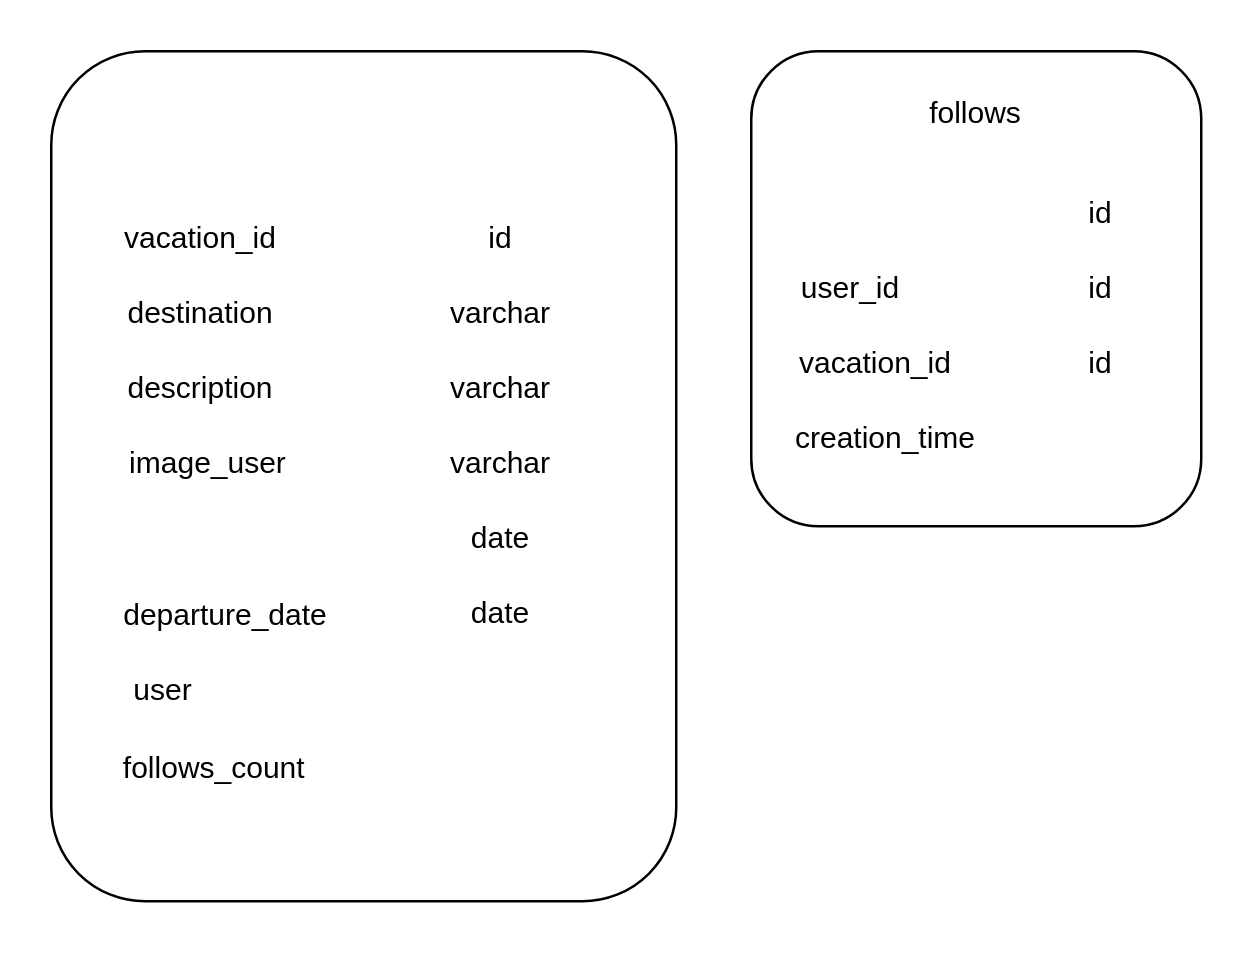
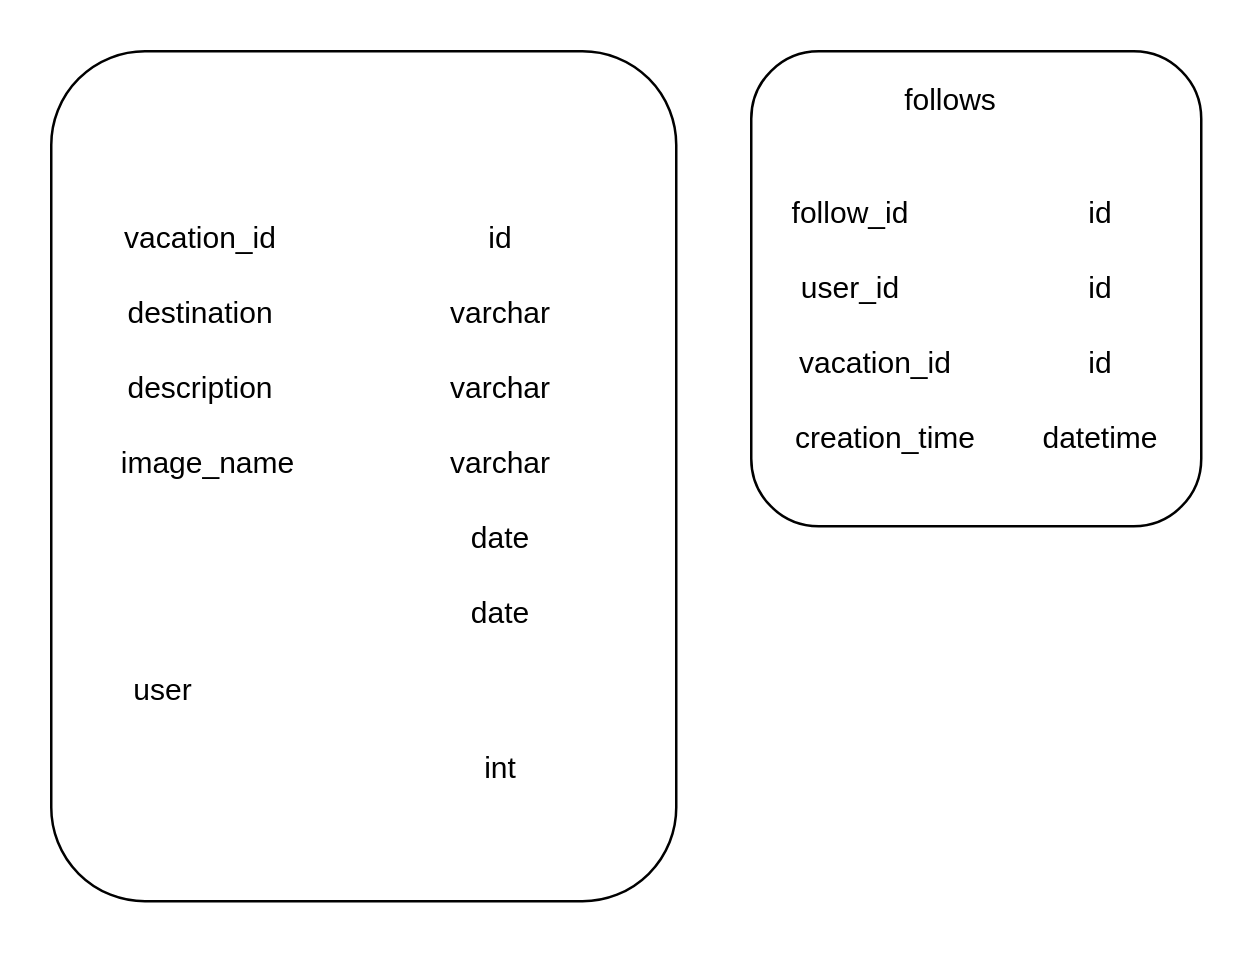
node "follows": moved (976, 114) -> (951, 101)
node "follow_id": added
node "datetime": added
node "image_user": label "image_user" -> "image_name"
node "departure_date": removed
node "follows_count": removed
node "int": added
